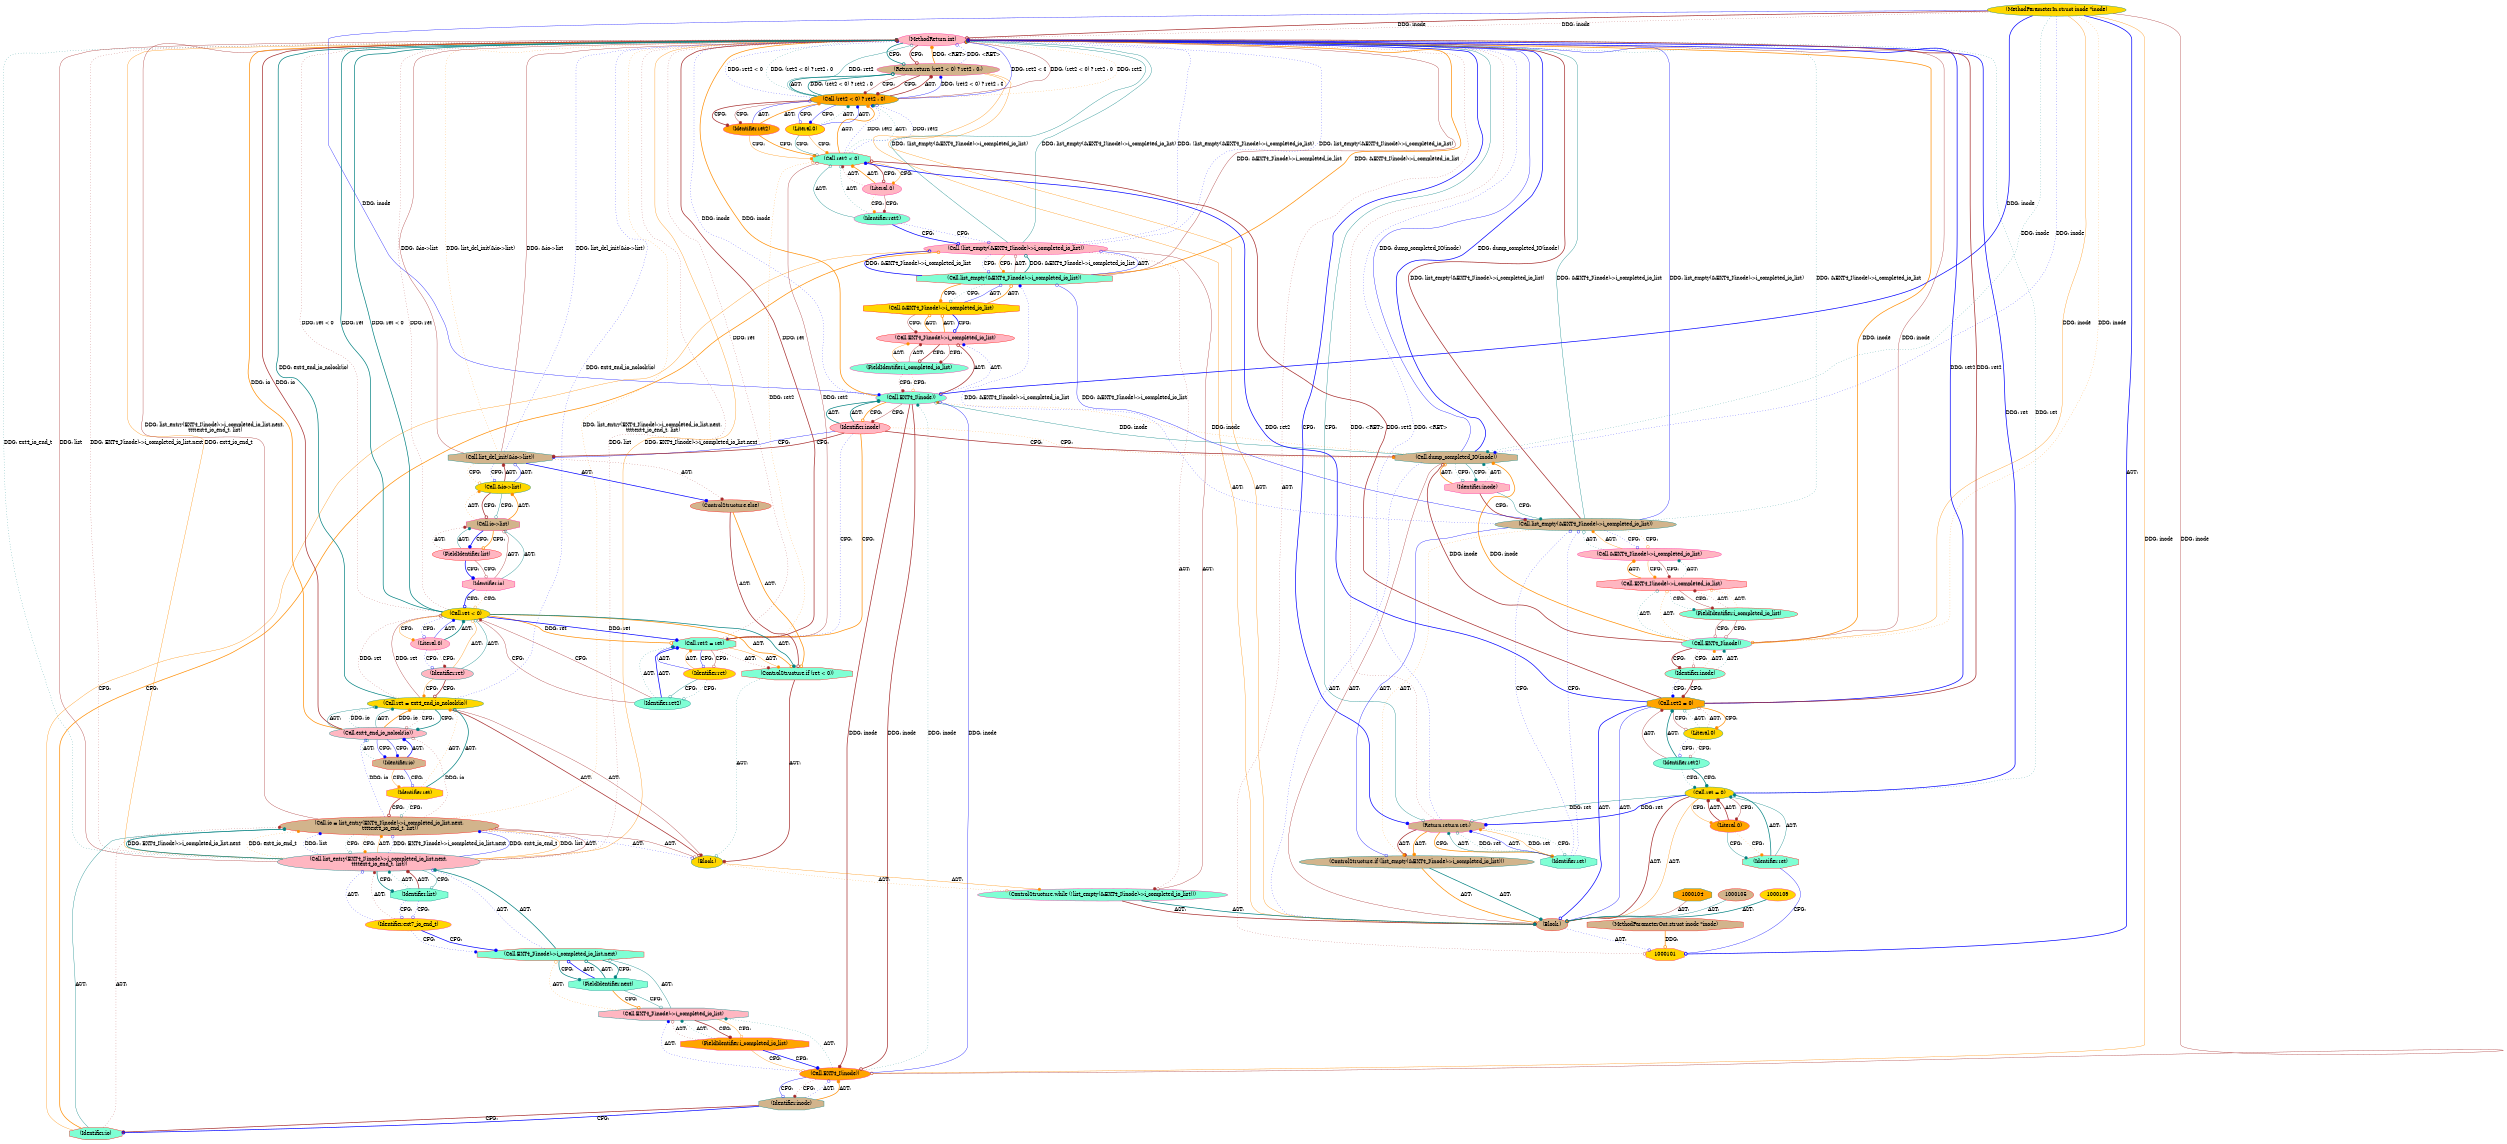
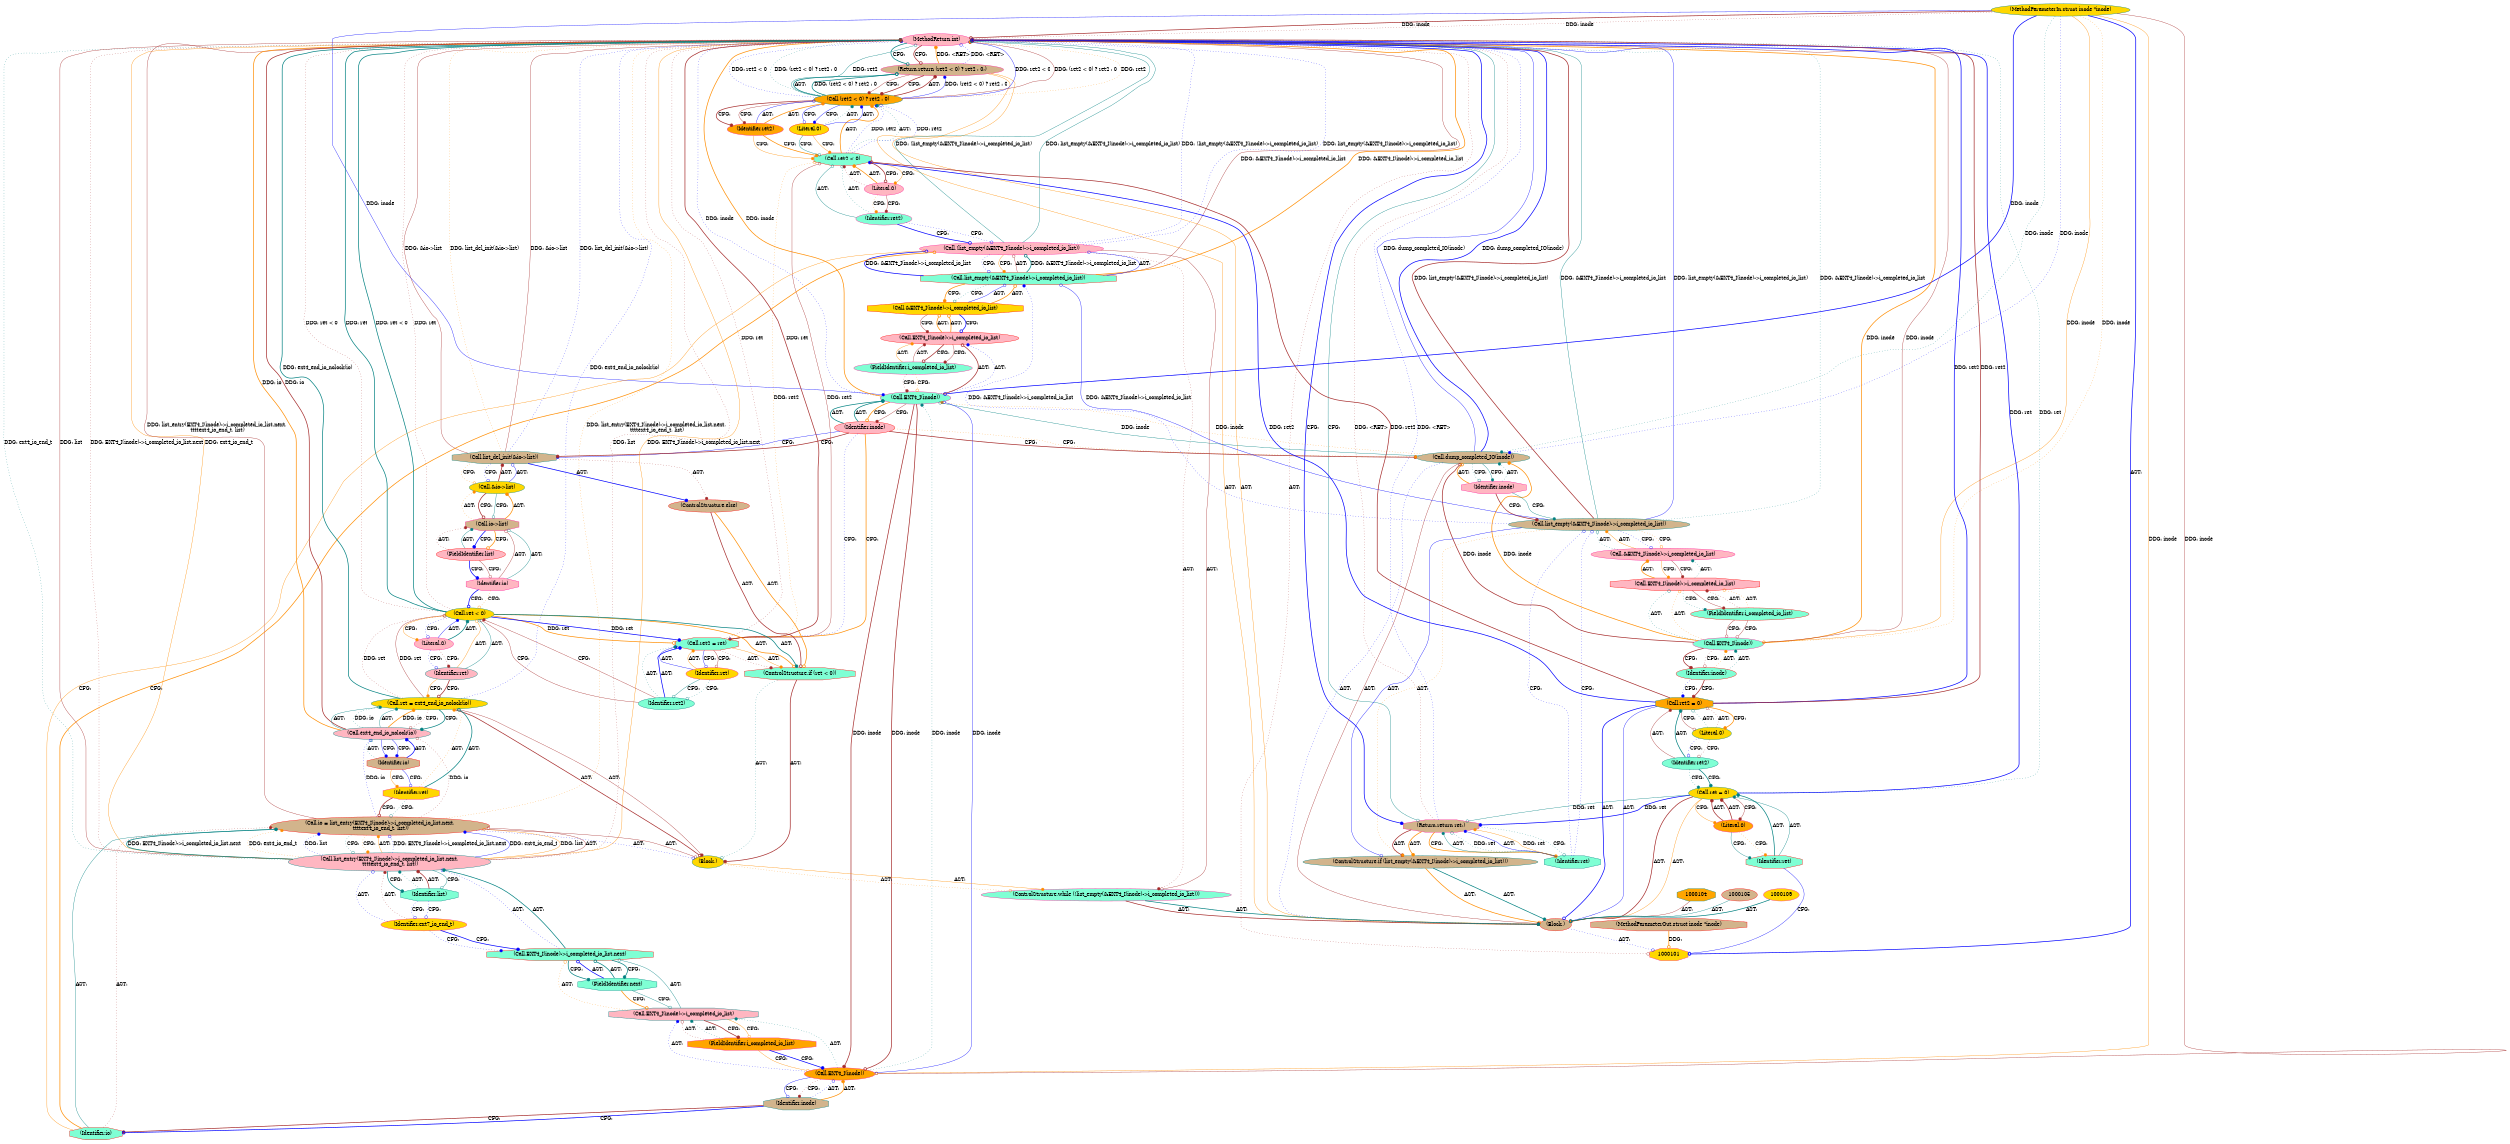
node "(Call,dump_completed_IO(inode))": shape octagon -> ellipse
